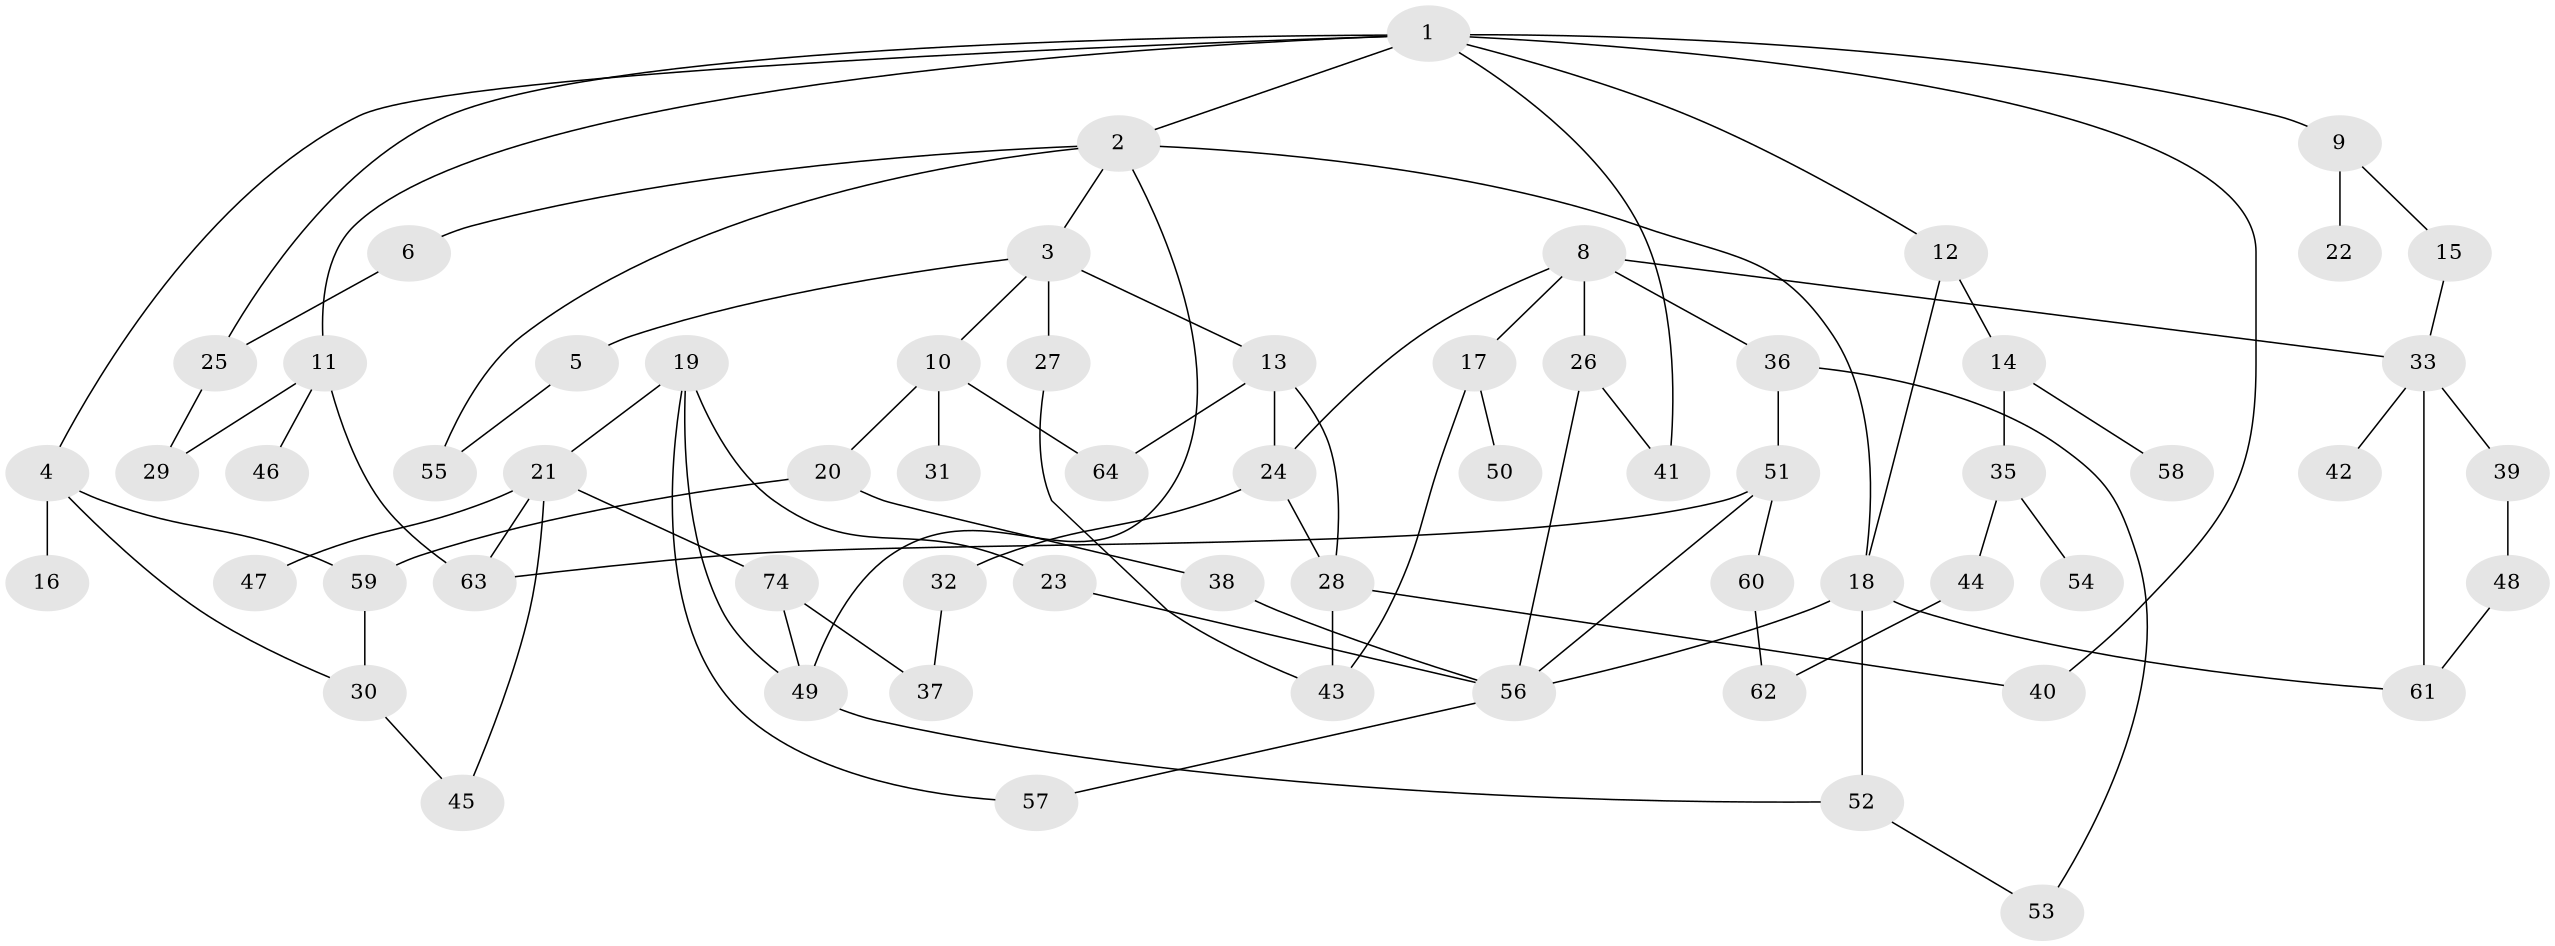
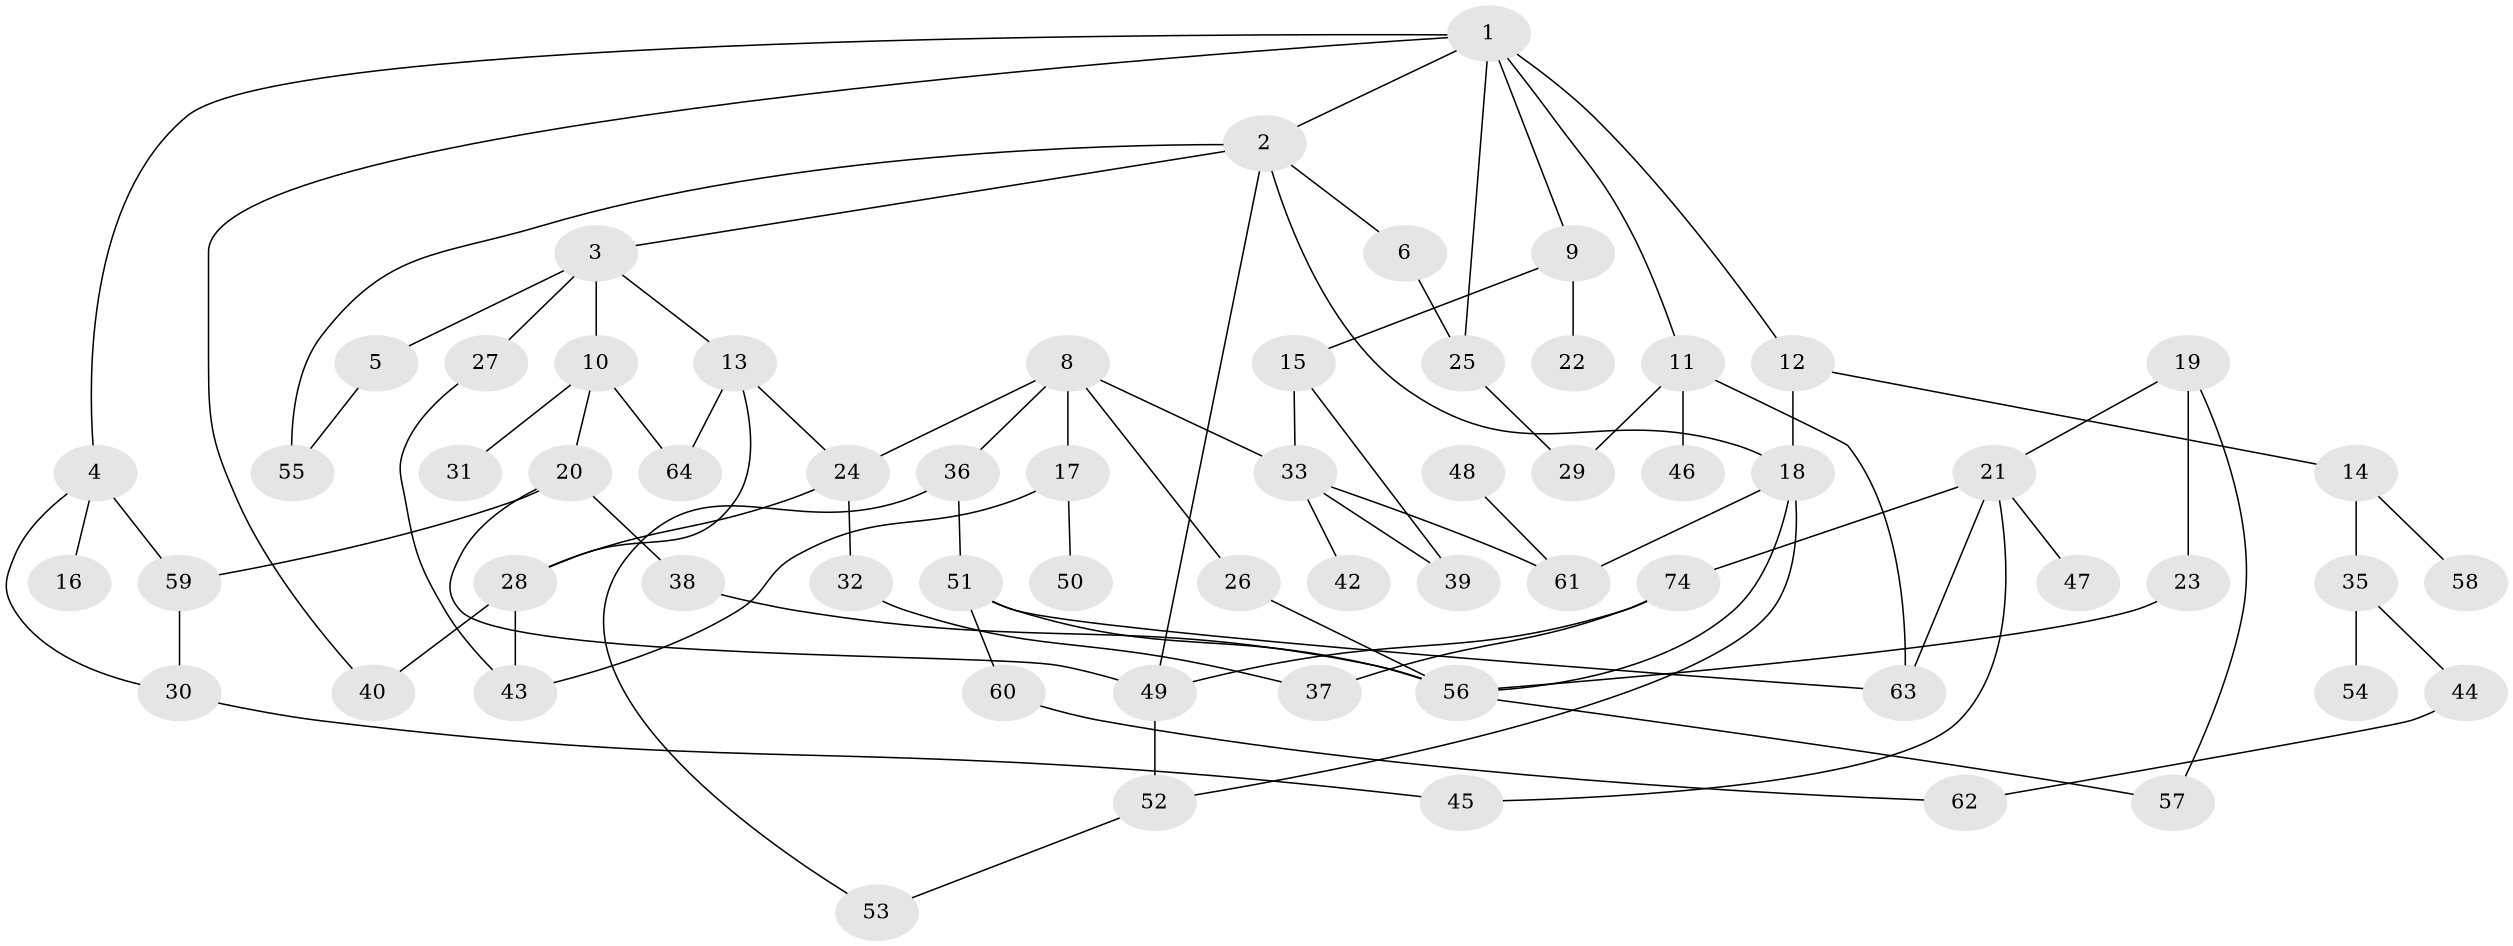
node "41": removed
edge "39" -- "48": now "39" -- "15"
edge "19" -- "49": now "20" -- "49"
